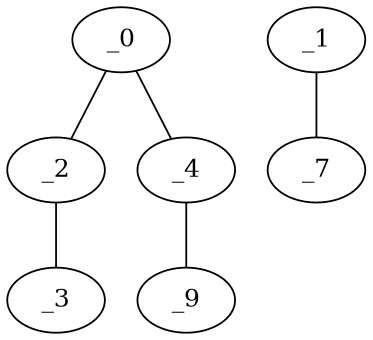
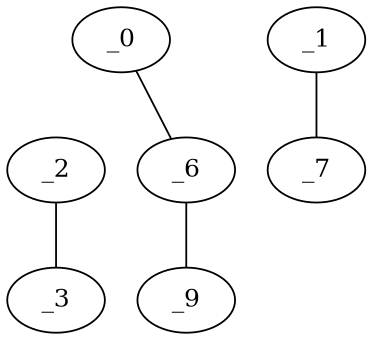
edge "_0" -- "_2": removed
node "_4": label "_4" -> "_6"
